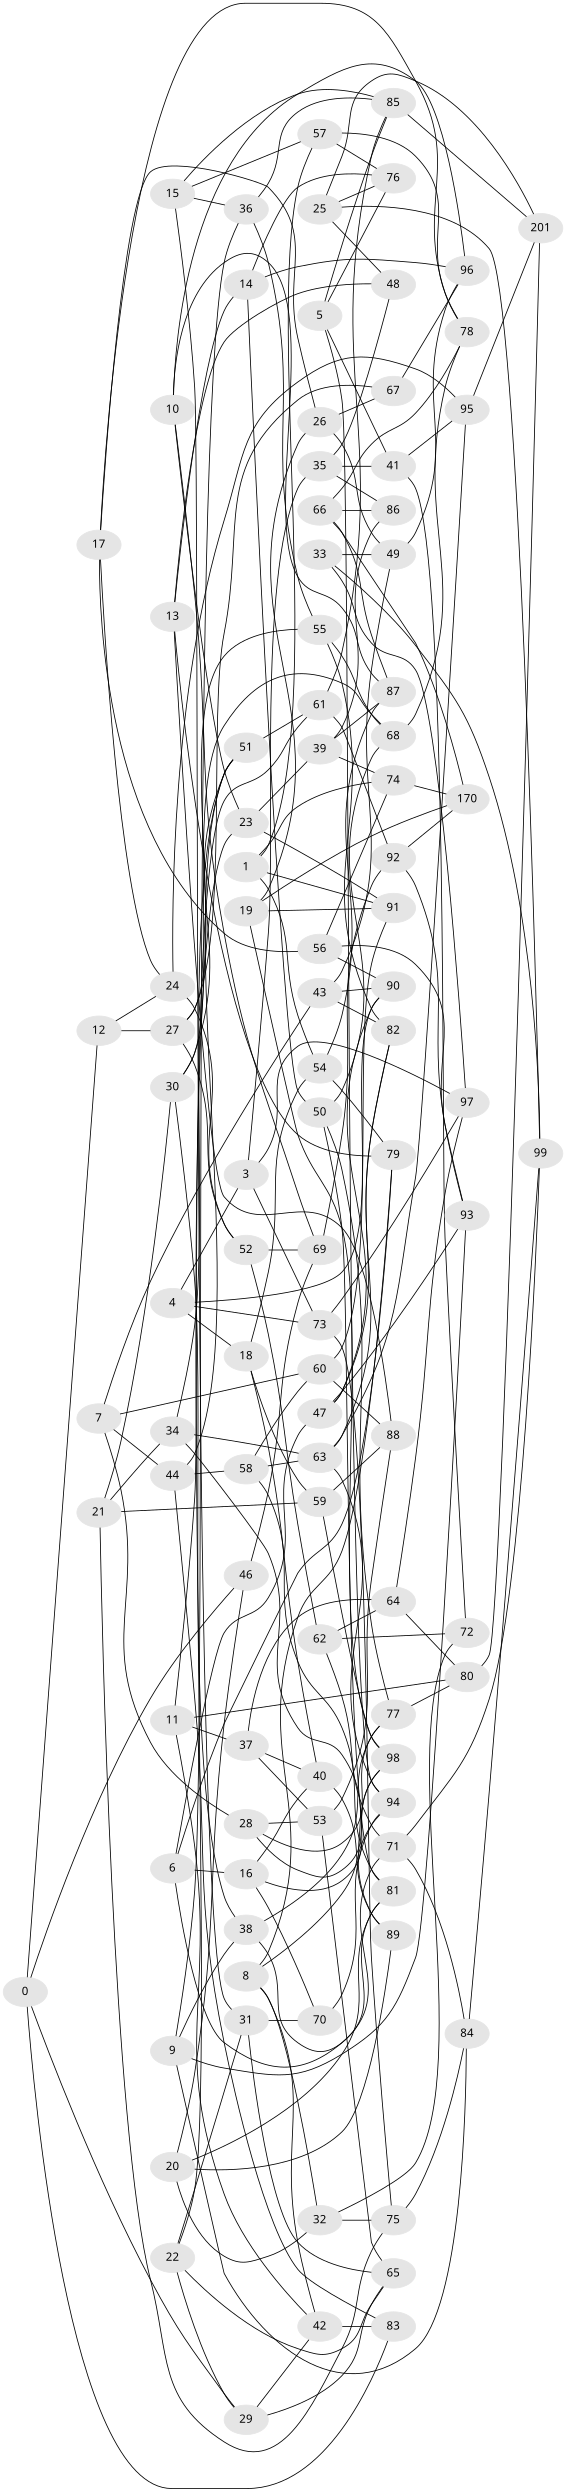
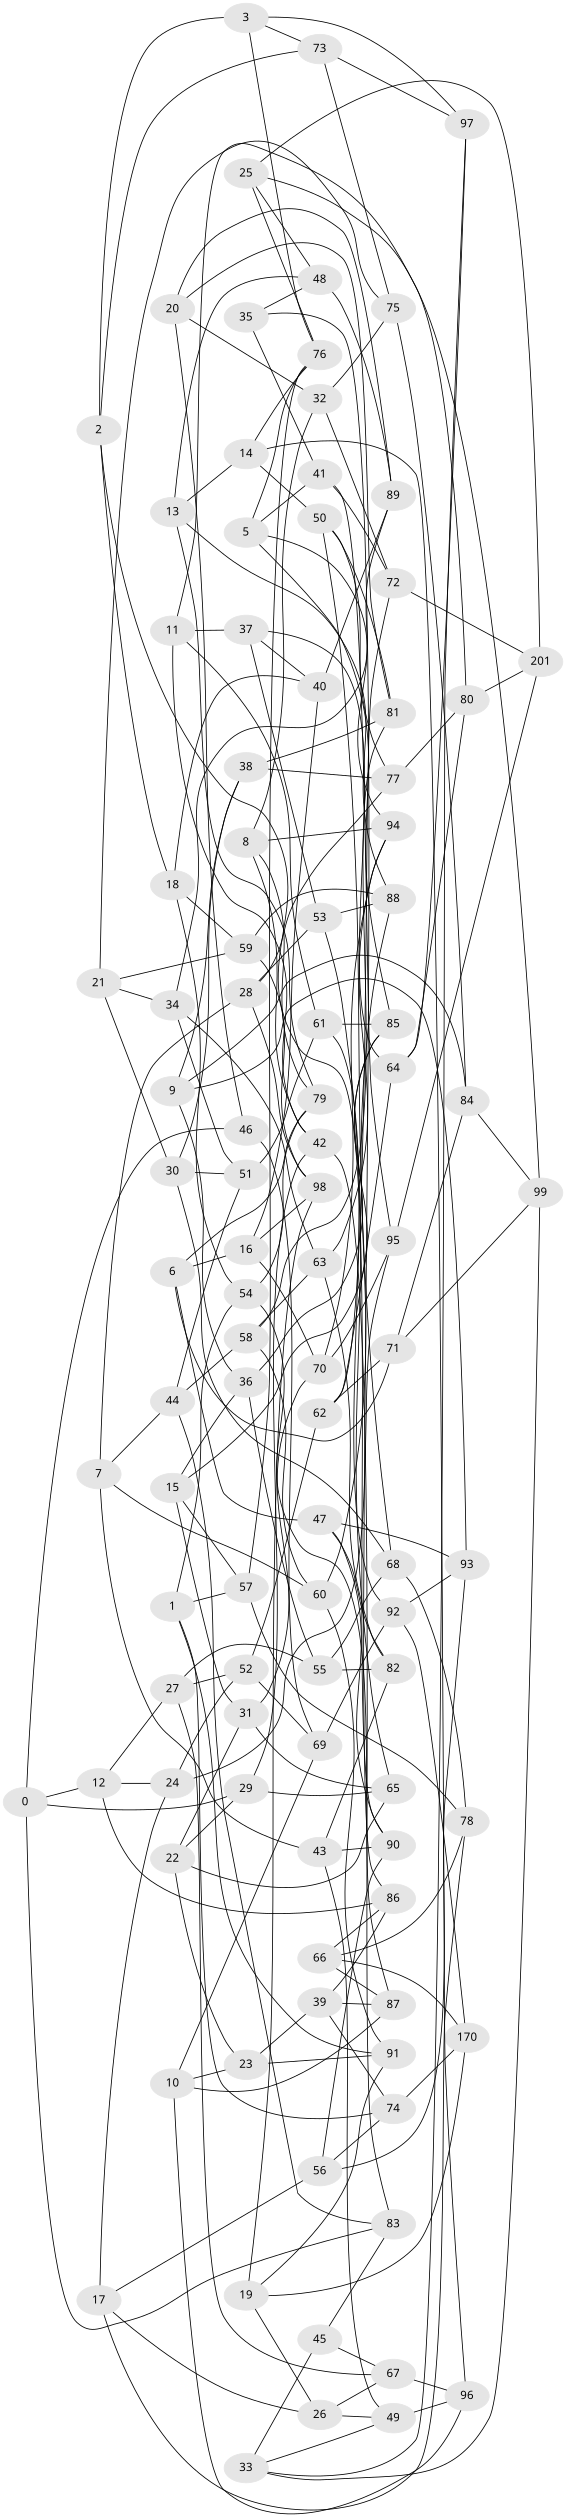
edge "85" -- "201": now "72" -- "201"
edge "48" -- "89": added
edge "35" -- "3": now "76" -- "3"
edge "95" -- "63": now "95" -- "70"
node "4": label "4" -> "2"
edge "12" -- "86": added
node "45": added
